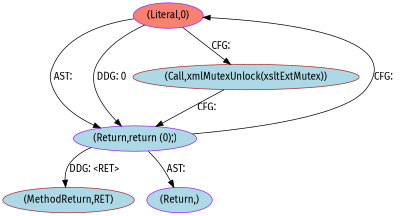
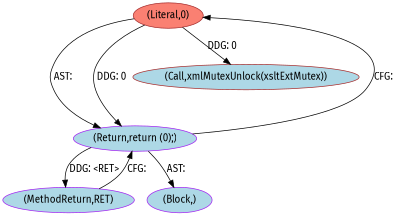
node "(Literal,0)": color purple -> brown
edge "(Literal,0)" -> "(Call,xmlMutexUnlock(xsltExtMutex))": label "CFG: " -> "DDG: 0"
edge "(Call,xmlMutexUnlock(xsltExtMutex))" -> "(Return,return (0);)": now "(MethodReturn,RET)" -> "(Return,return (0);)"
node "(MethodReturn,RET)": color brown -> purple
node "(Return,)": label "(Return,)" -> "(Block,)"
